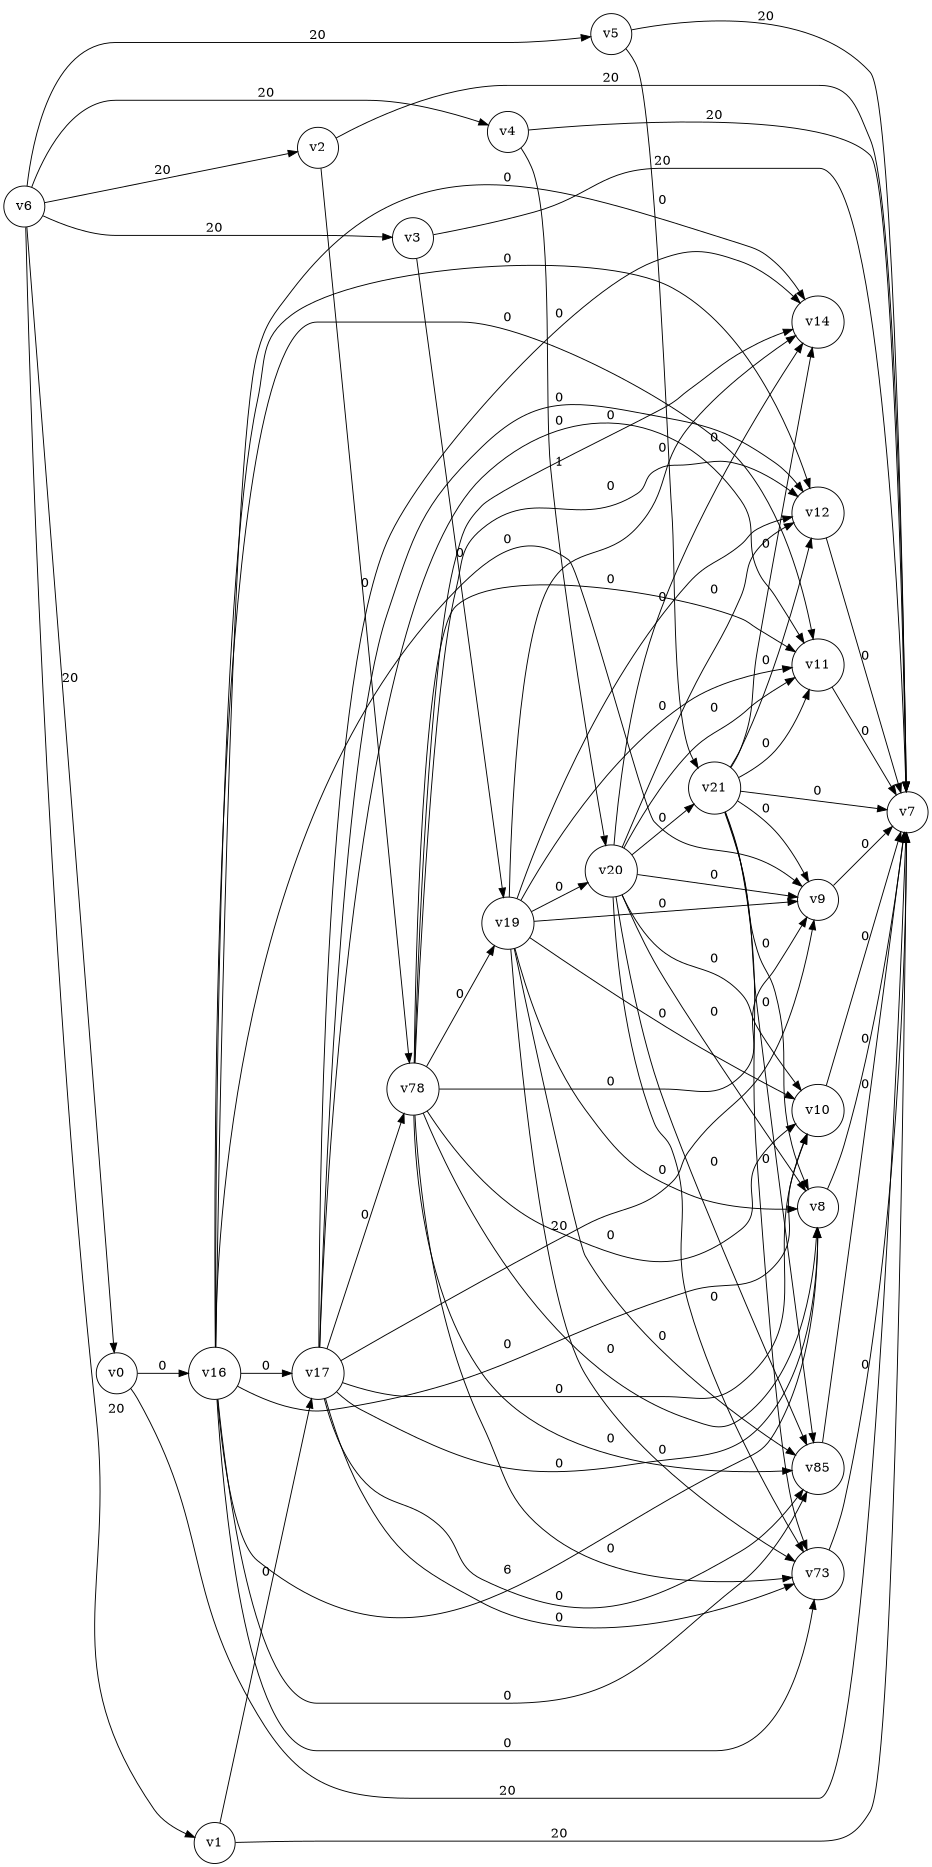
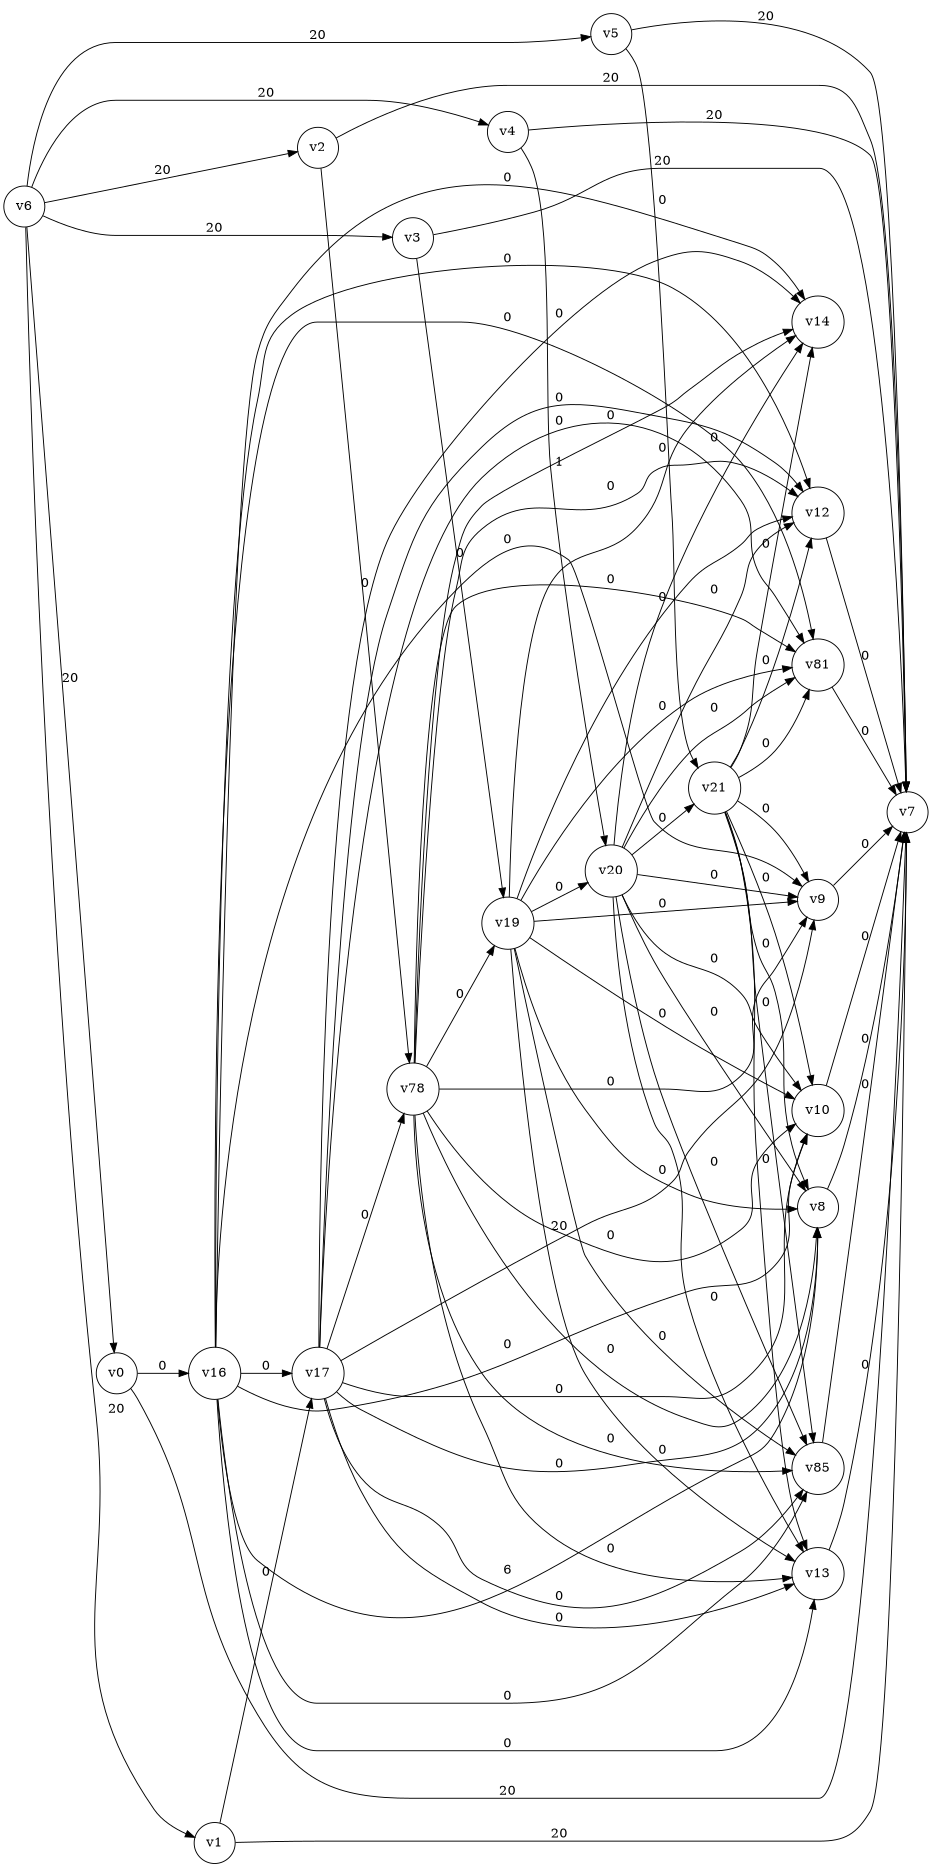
node "v11": label "v11" -> "v81"
edge "v21" -> "v7": now "v21" -> "v10"
node "v73": label "v73" -> "v13"
